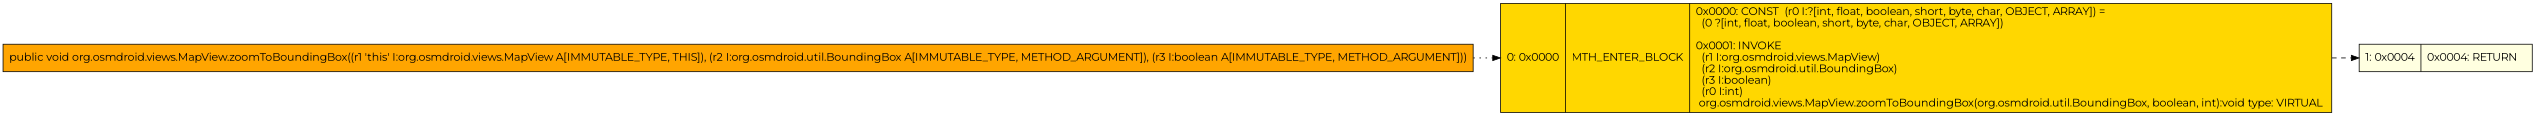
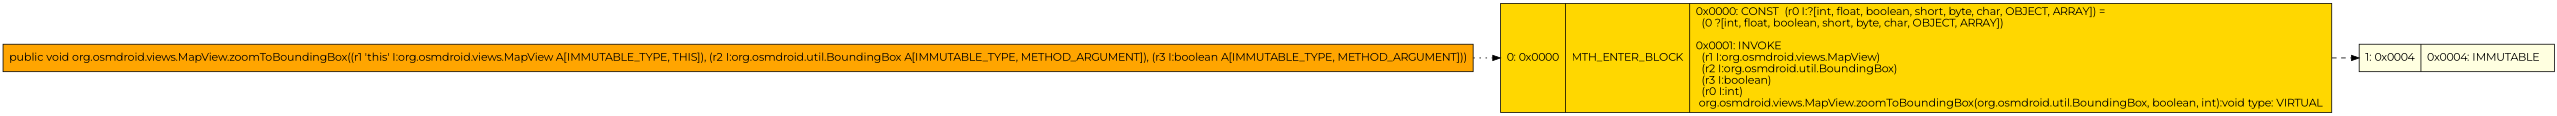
node "1: 0x0004": text "0x0004: RETURN" -> "0x0004: IMMUTABLE"
